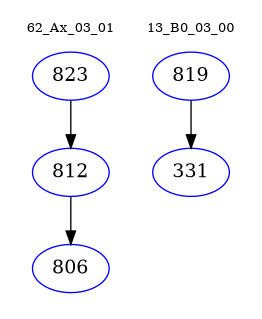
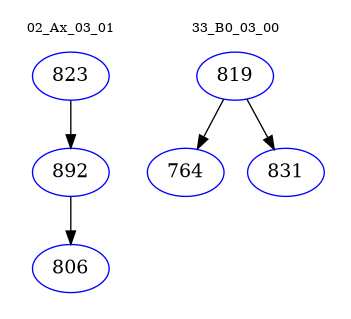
cluster "62_Ax_03_01": label "62_Ax_03_01" -> "02_Ax_03_01"
cluster "13_B0_03_00": label "13_B0_03_00" -> "33_B0_03_00"
node "812": label "812" -> "892"
node "764": added
node "331": label "331" -> "831"
